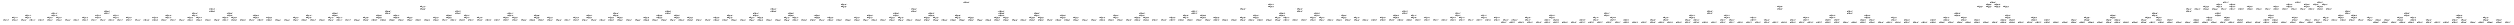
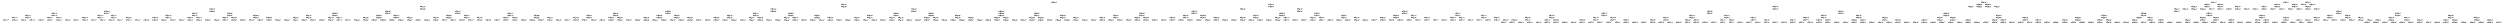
node "Node{data=[9494, 9494]}": removed
